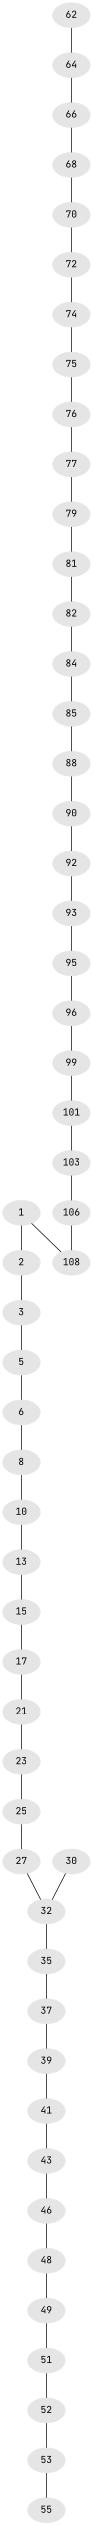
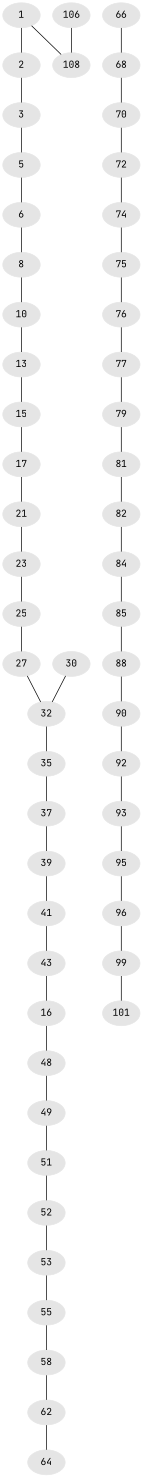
edge "64" -- "66": removed
node "103": removed
node "58": added
node "46": label "46" -> "16"
